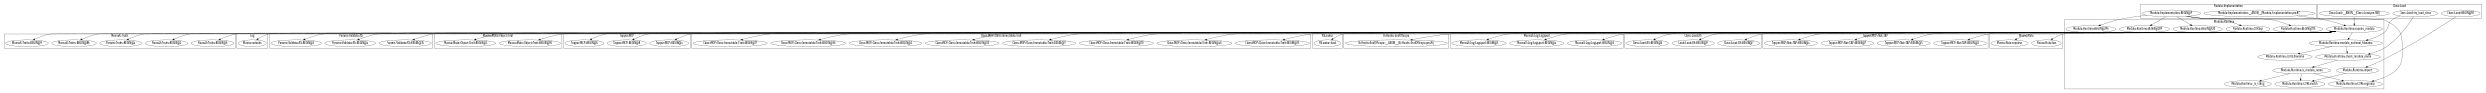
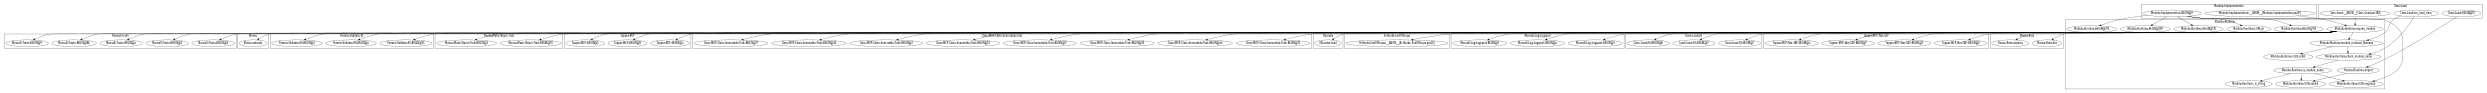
cluster "Log": label "Log" -> "Moose"
node "Params::Traits::BEGIN@4": label "Params::Traits::BEGIN@4" -> "MooseX::Traits::BEGIN@4"
node "Module::Runtime::CORE:filename": label "Module::Runtime::CORE:filename" -> "Module::Runtime::CORE:subst"
